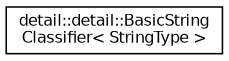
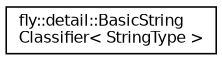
node "detail::detail::BasicString Classifier< StringType >": label "detail::detail::BasicString Classifier< StringType >" -> "fly::detail::BasicString Classifier< StringType >"
